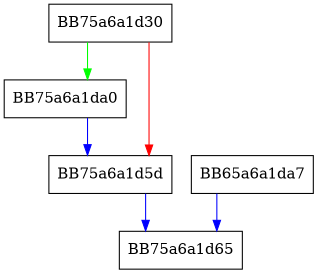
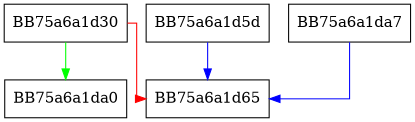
edge "BB75a6a1d30" -> "BB75a6a1d5d": now "BB75a6a1d30" -> "BB75a6a1d65"
edge "BB75a6a1da0" -> "BB75a6a1d5d": removed
node "BB65a6a1da7": label "BB65a6a1da7" -> "BB75a6a1da7"
